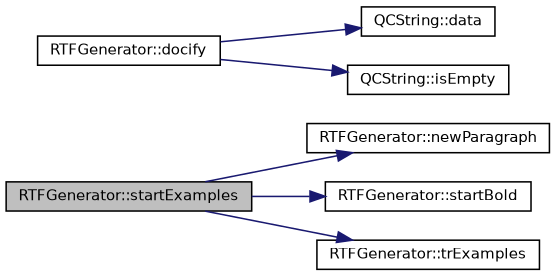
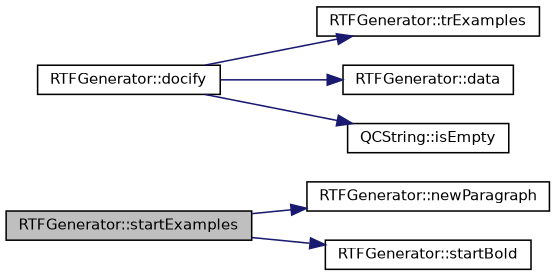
node "QCString::data": label "QCString::data" -> "RTFGenerator::data"
edge "RTFGenerator::startExamples" -> "RTFGenerator::trExamples": now "RTFGenerator::docify" -> "RTFGenerator::trExamples"
